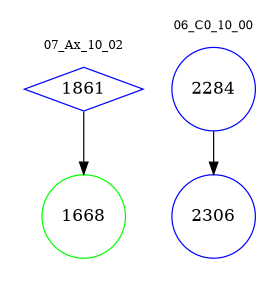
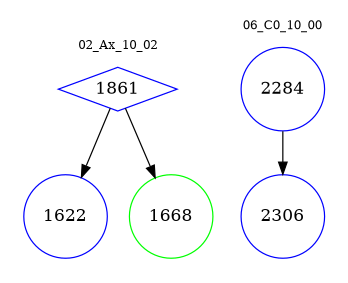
cluster "07_Ax_10_02": label "07_Ax_10_02" -> "02_Ax_10_02"
node "1622": added
